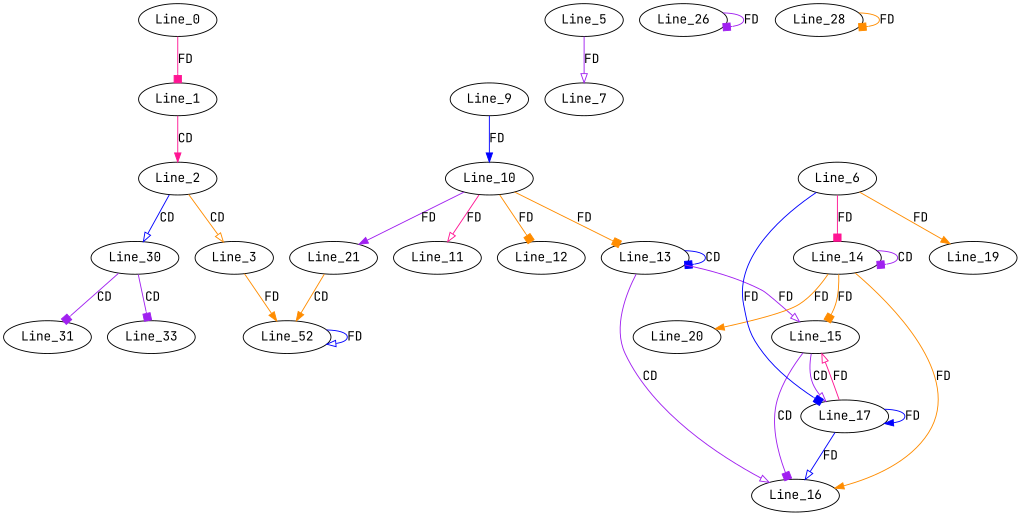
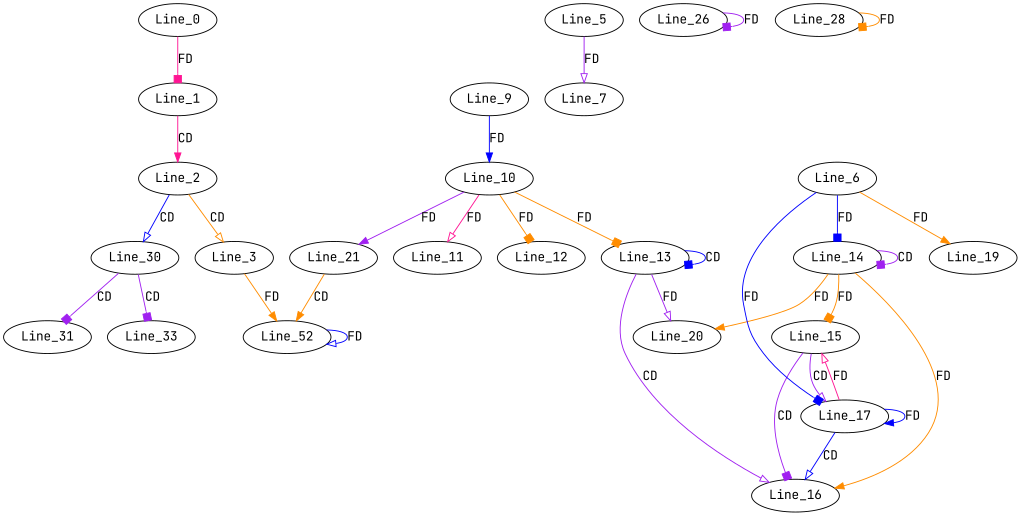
edge "Line_6" -> "Line_14": color deeppink -> blue
edge "Line_13" -> "Line_15": now "Line_13" -> "Line_20"
edge "Line_17" -> "Line_16": label "FD" -> "CD"
